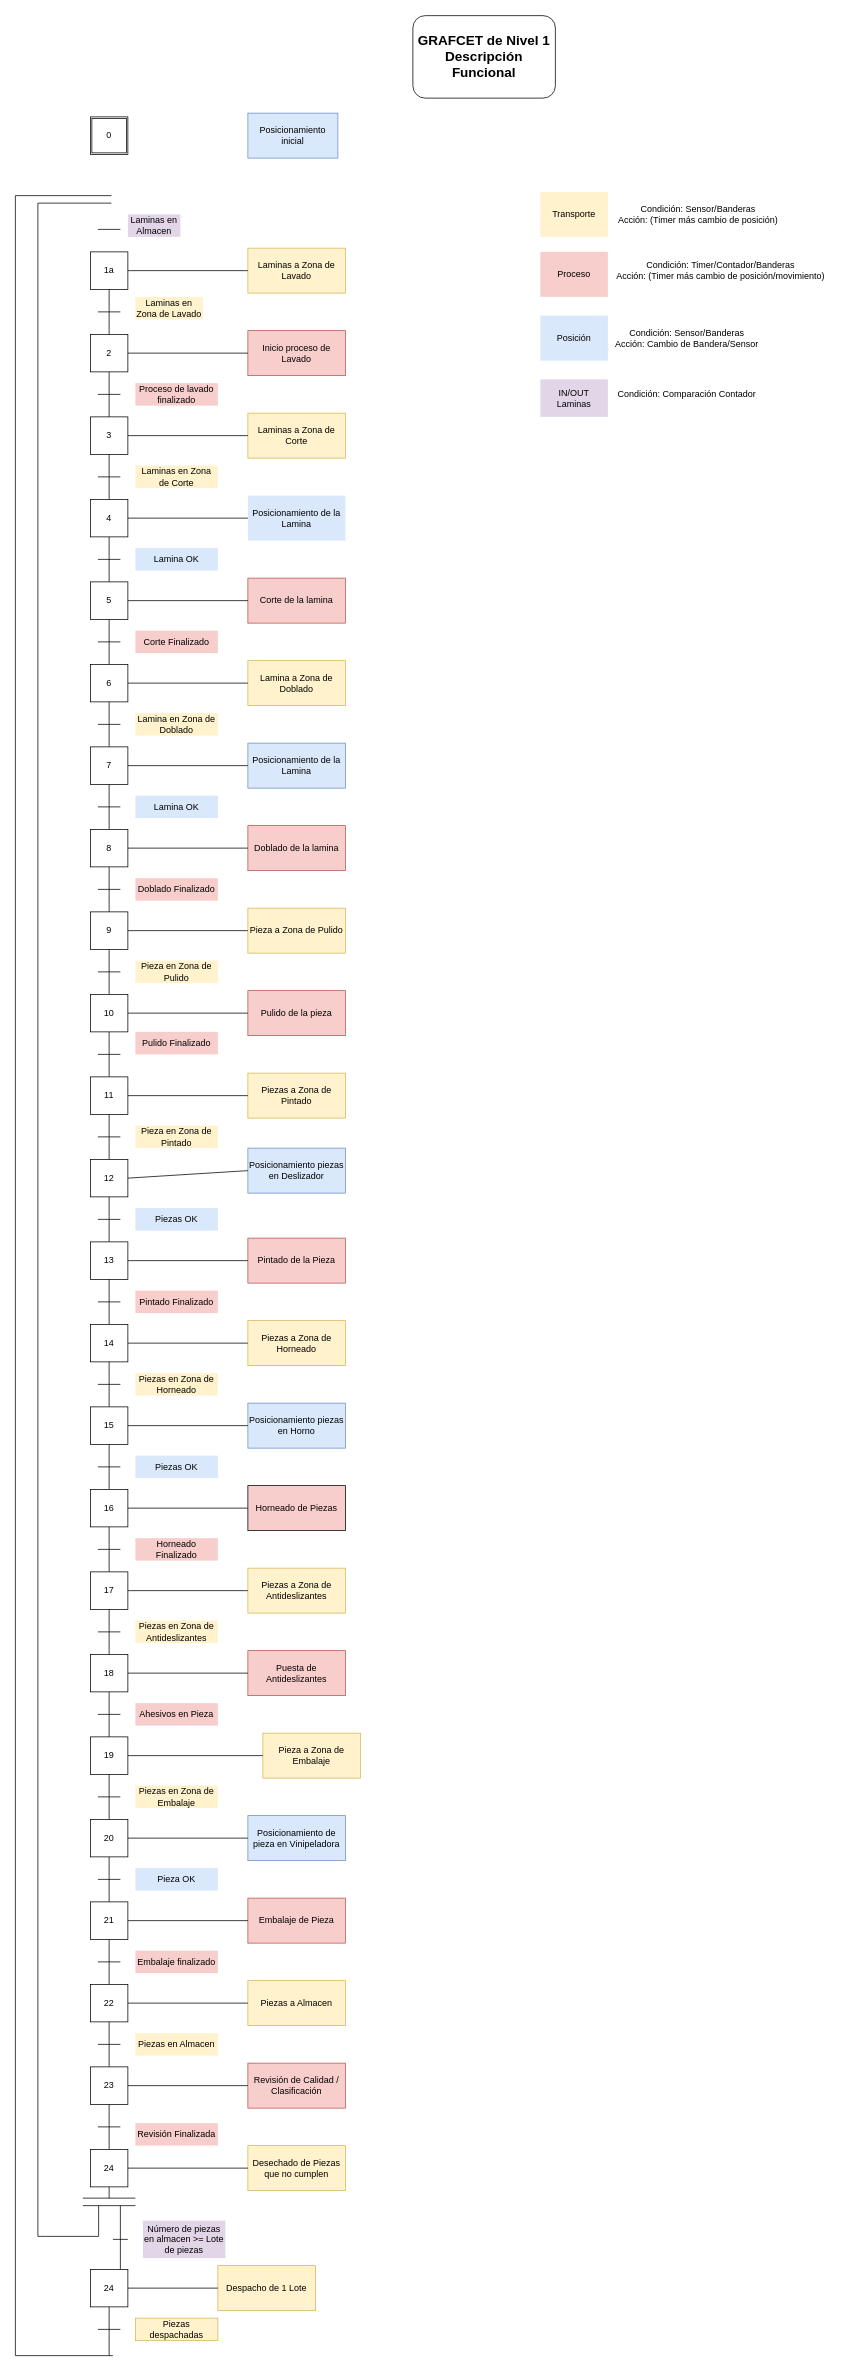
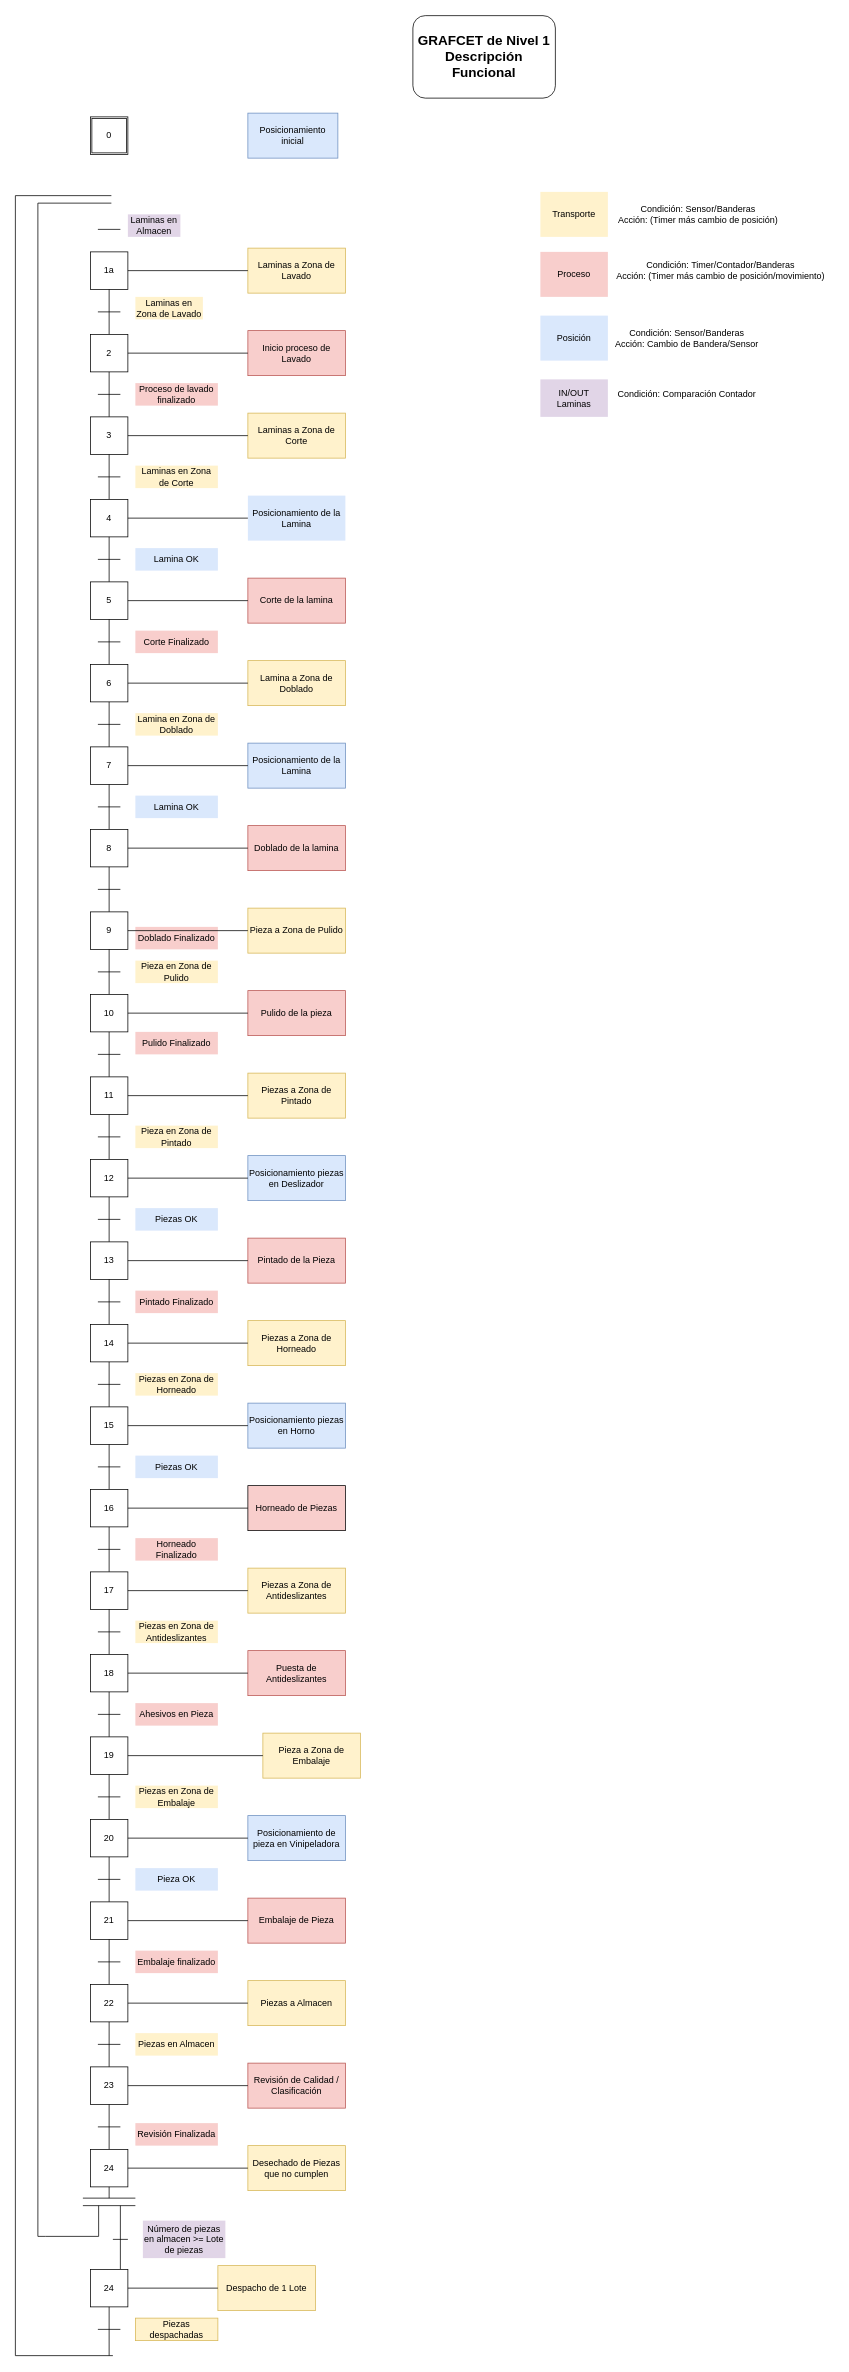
node "Doblado Finalizado": moved (177, 889) -> (177, 938)
node "Posicionamiento piezas en Deslizador": moved (297, 1170) -> (297, 1178)
